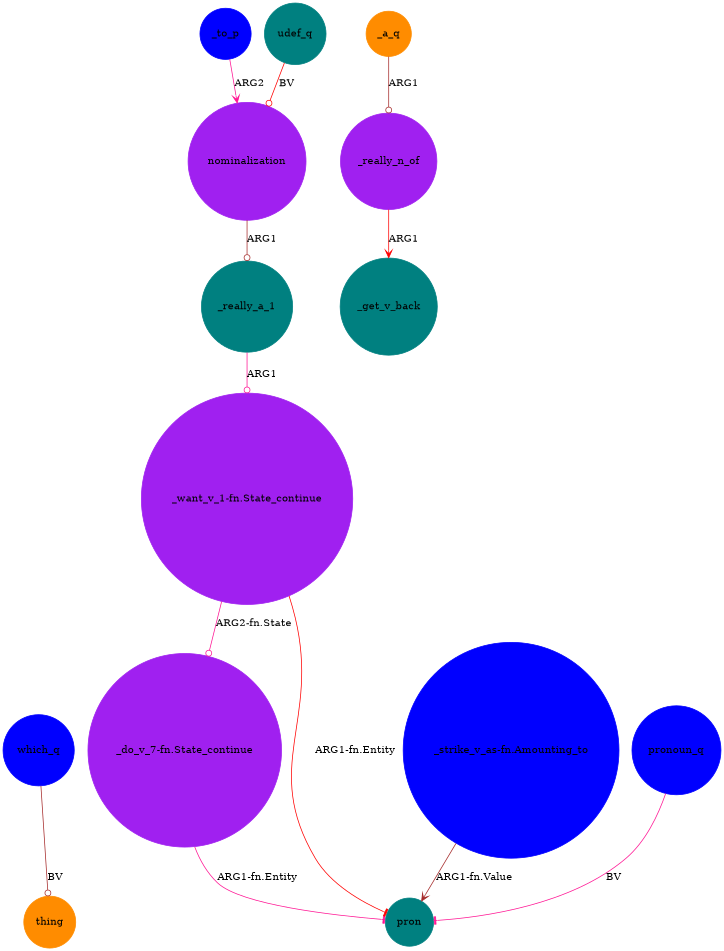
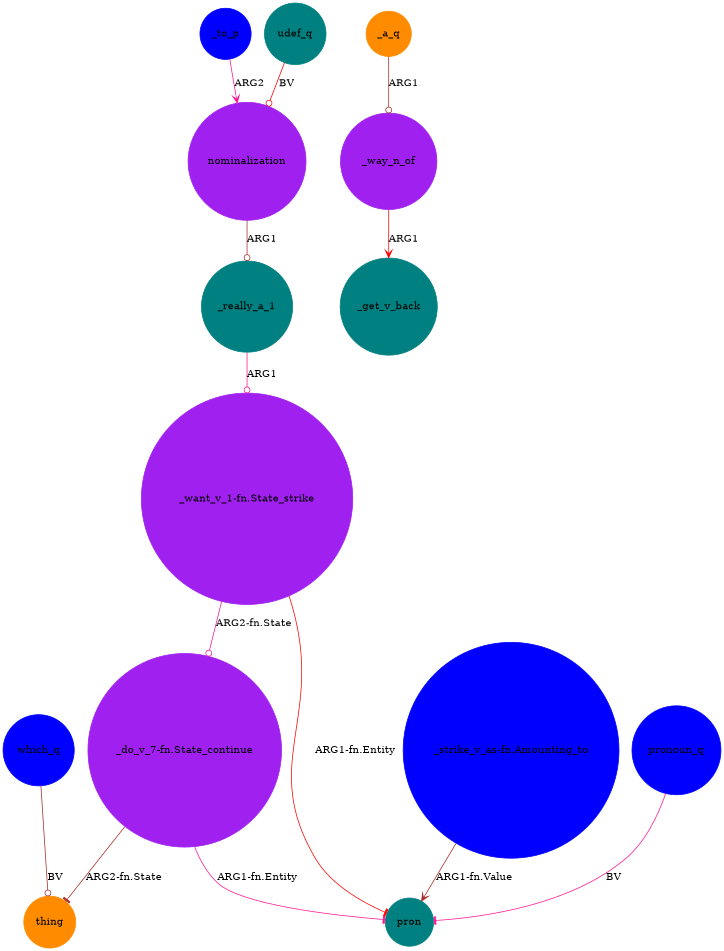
node "_really_n_of": label "_really_n_of" -> "_way_n_of"
node "_want_v_1-fn.State_continue": label "_want_v_1-fn.State_continue" -> "_want_v_1-fn.State_strike"
edge "_do_v_7-fn.State_continue" -> "thing": added, label "ARG2-fn.State"
